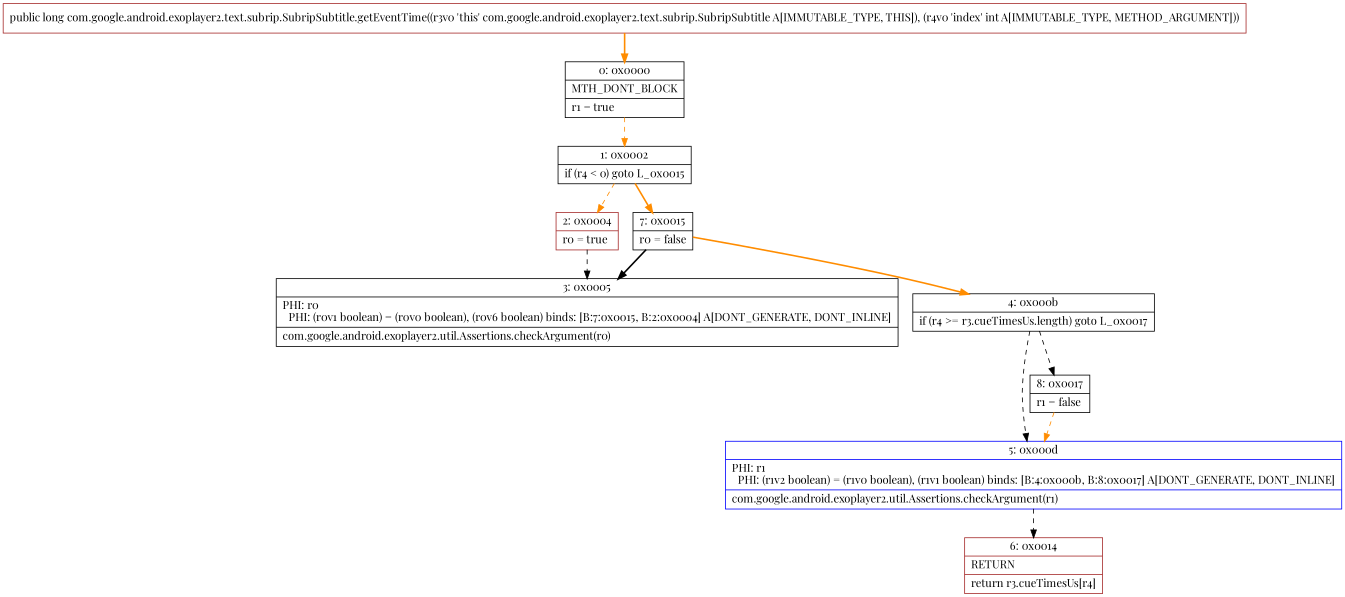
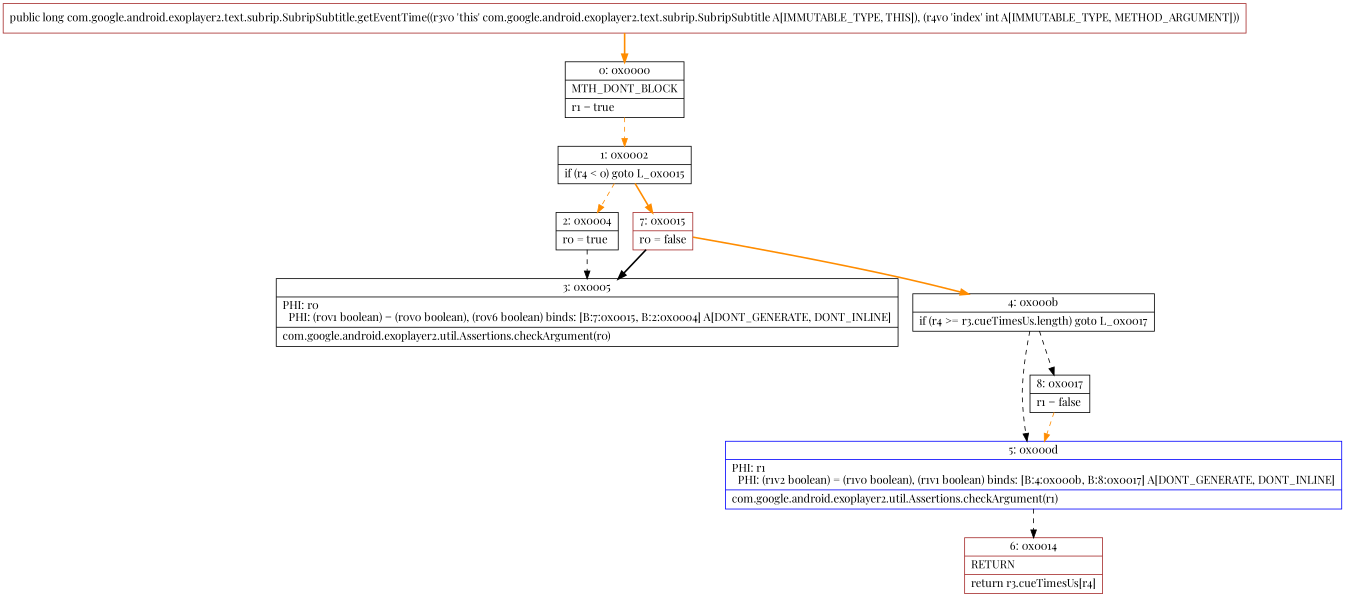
node "2: 0x0004": color brown -> black
node "7: 0x0015": color black -> brown
